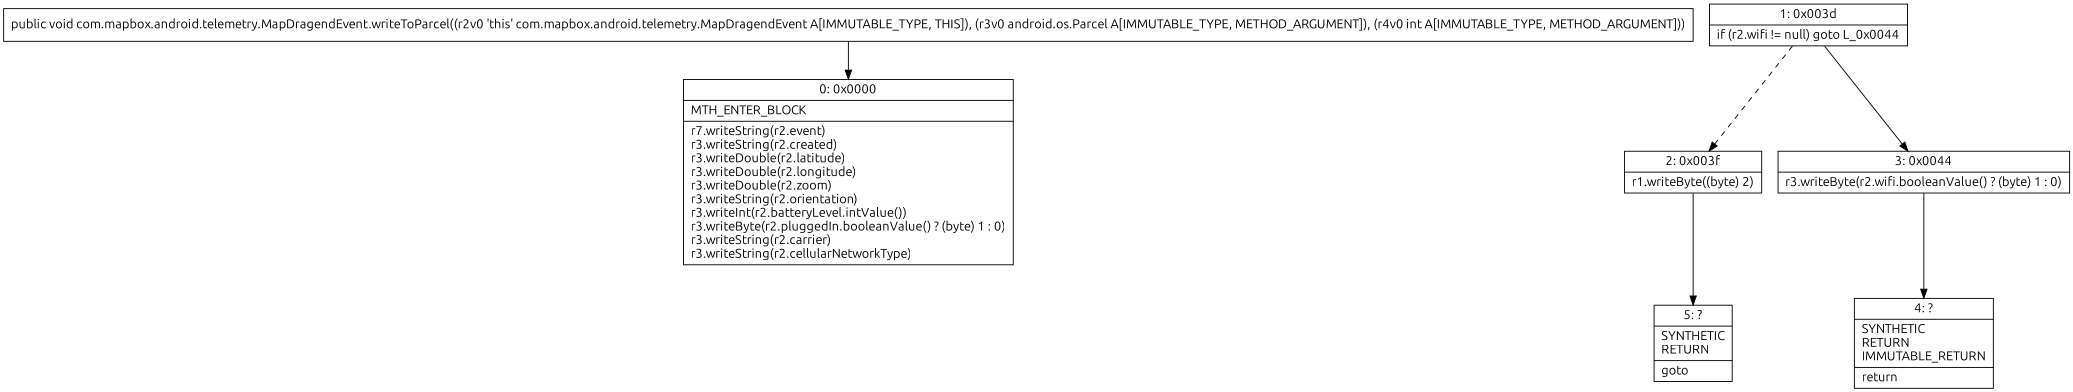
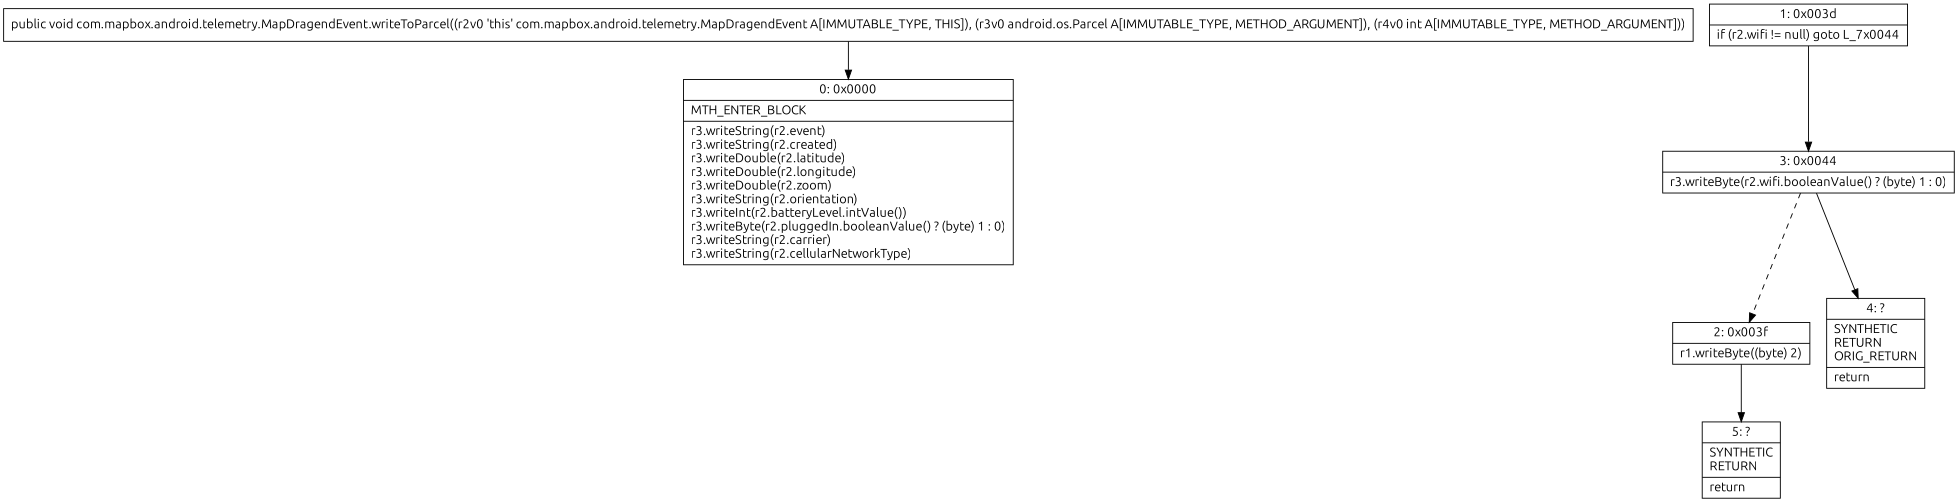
node "1: 0x003d": text "if (r2.wifi != null) goto L_0x0044" -> "if (r2.wifi != null) goto L_7x0044"
edge "1: 0x003d" -> "2: 0x003f": now "3: 0x0044" -> "2: 0x003f"
node "0: 0x0000": text "r7.writeString(r2.event)" -> "r3.writeString(r2.event)"
node "4: ?": text "IMMUTABLE_RETURN" -> "ORIG_RETURN"
node "5: ?": text "goto" -> "return"
